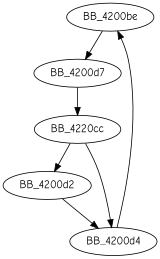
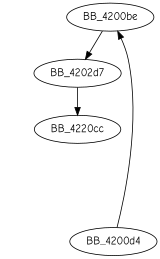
node "BB_4200d7": label "BB_4200d7" -> "BB_4202d7"
edge "BB_4220cc" -> "BB_4200d4": removed
node "BB_4200d2": removed
